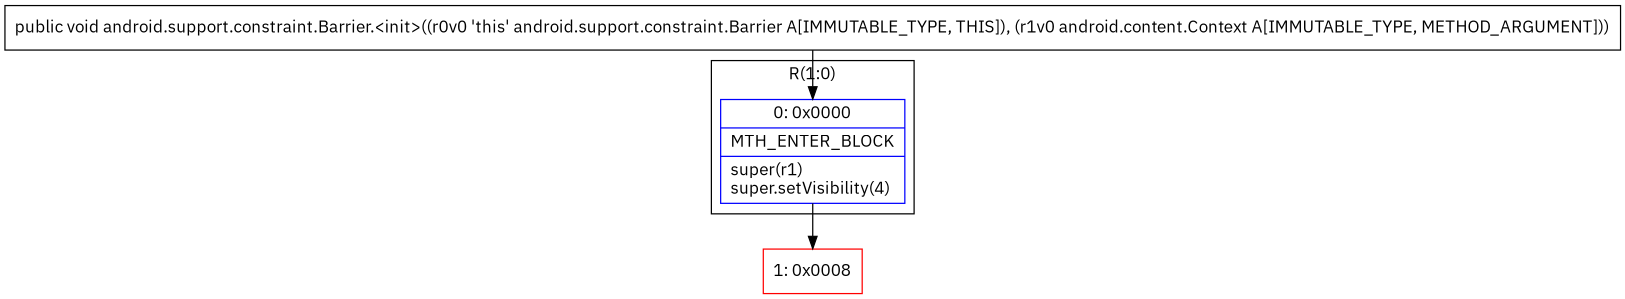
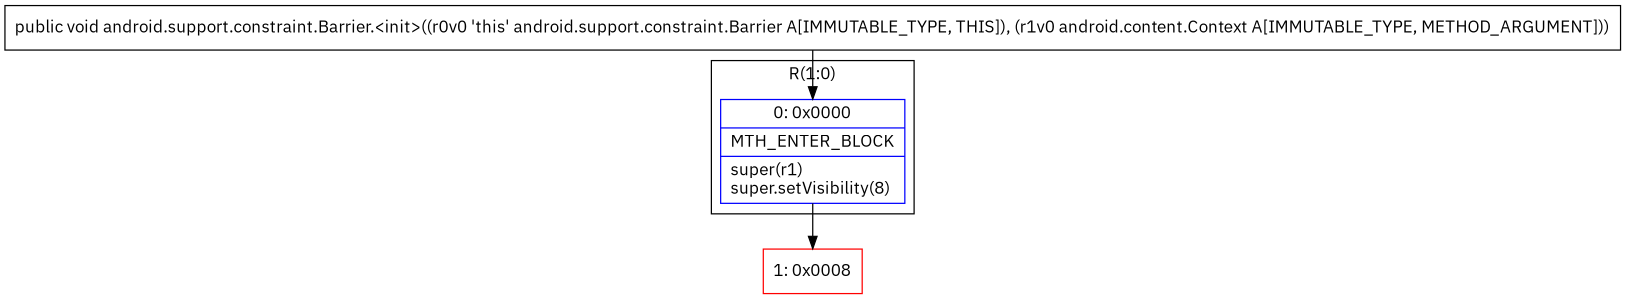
node "0: 0x0000": text "super.setVisibility(4)" -> "super.setVisibility(8)"
